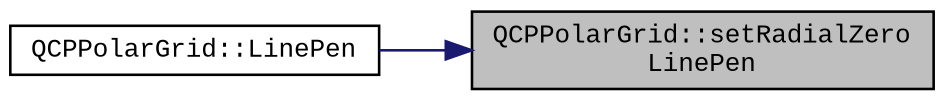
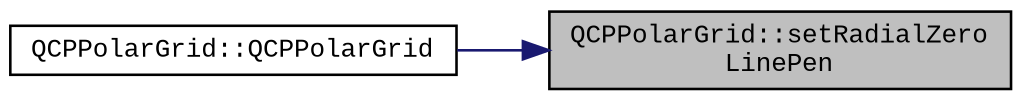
node "QCPPolarGrid::LinePen": label "QCPPolarGrid::LinePen" -> "QCPPolarGrid::QCPPolarGrid"
